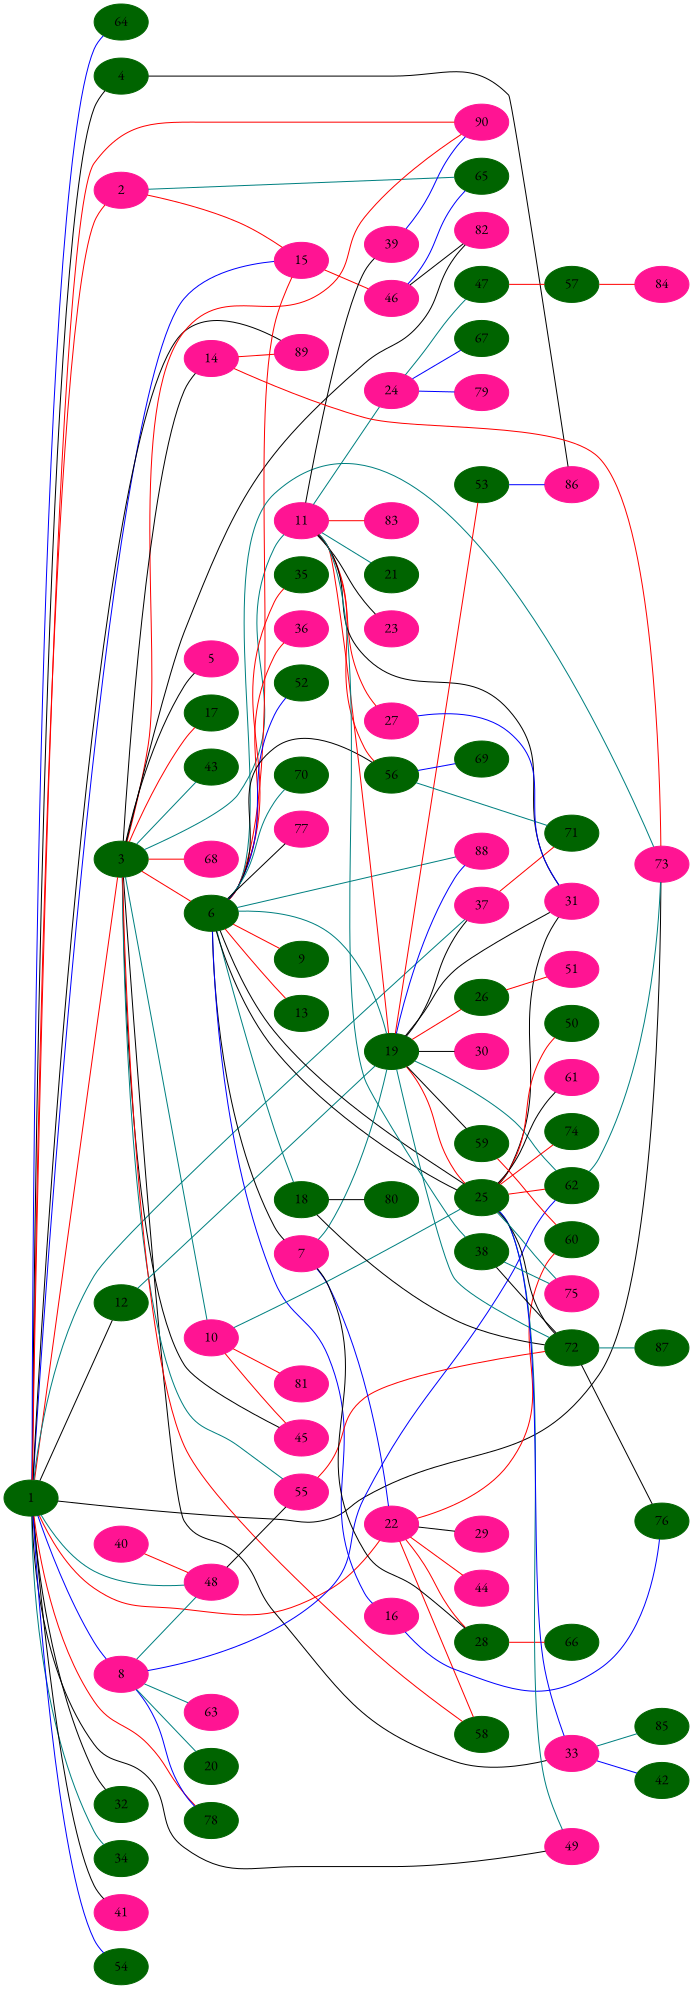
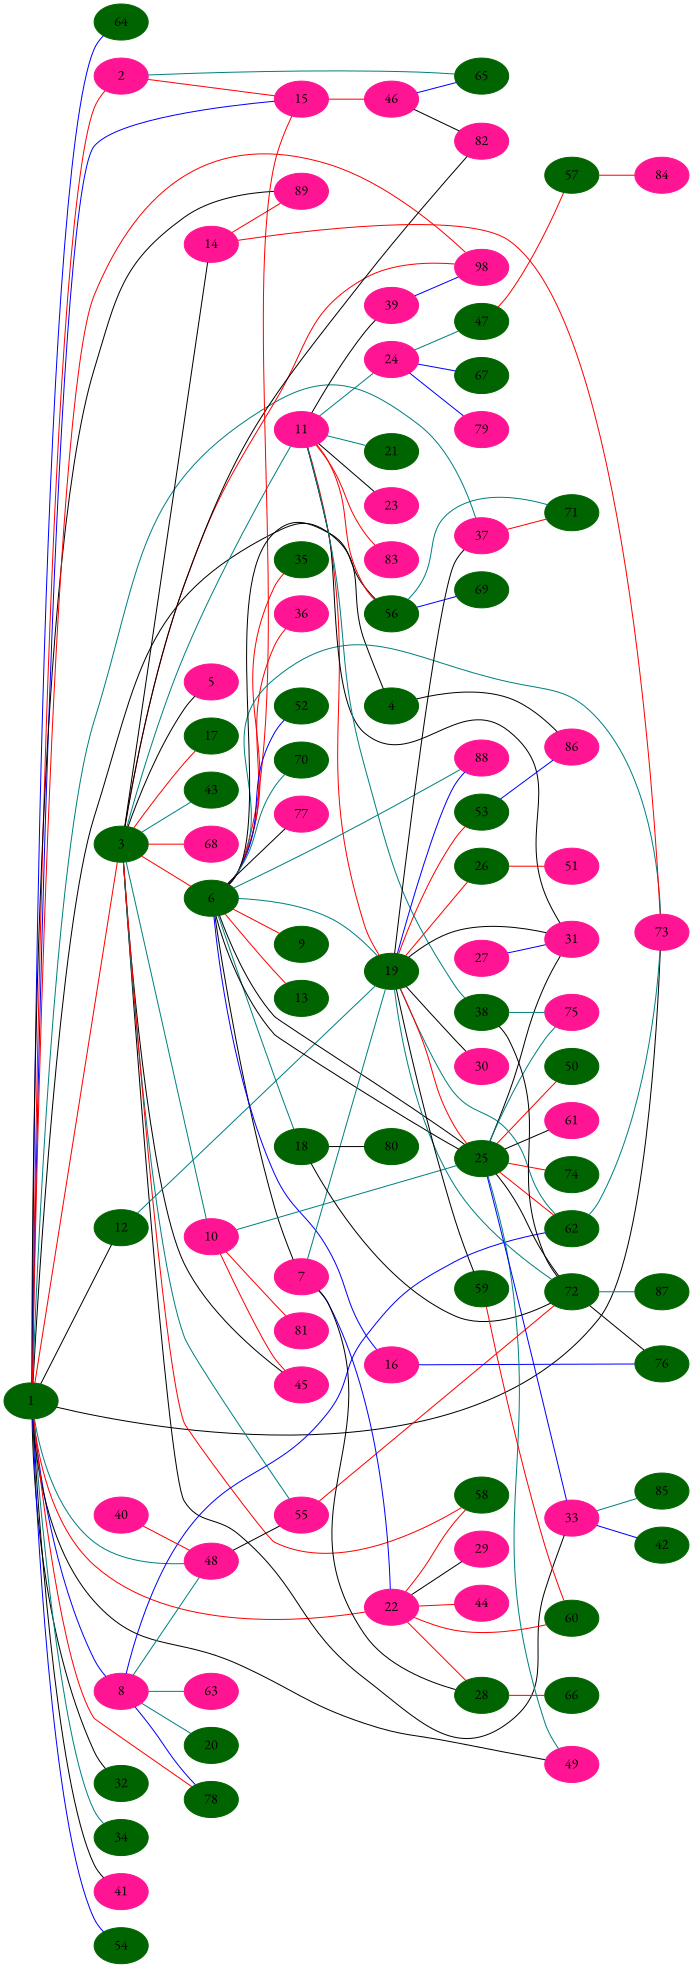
node "90": label "90" -> "98"
edge "11" -- "27": removed
